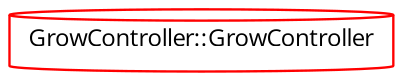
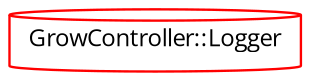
node "GrowController::GrowController": label "GrowController::GrowController" -> "GrowController::Logger"
